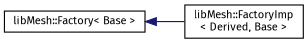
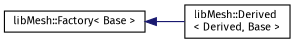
node "libMesh::FactoryImp < Derived, Base >": label "libMesh::FactoryImp < Derived, Base >" -> "libMesh::Derived < Derived, Base >"
